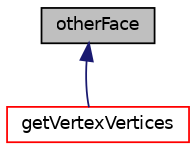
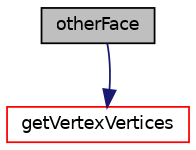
edge "getVertexVertices" -> "otherFace": reversed
